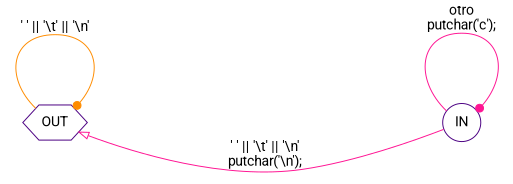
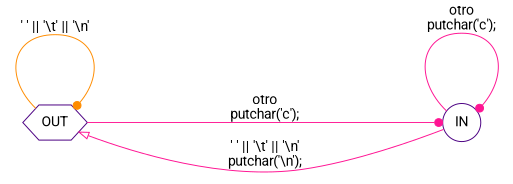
edge "OUT" -> "IN": added, label "otro putchar('c');"
